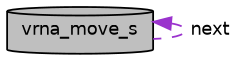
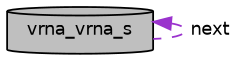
node "vrna_move_s": label "vrna_move_s" -> "vrna_vrna_s"
